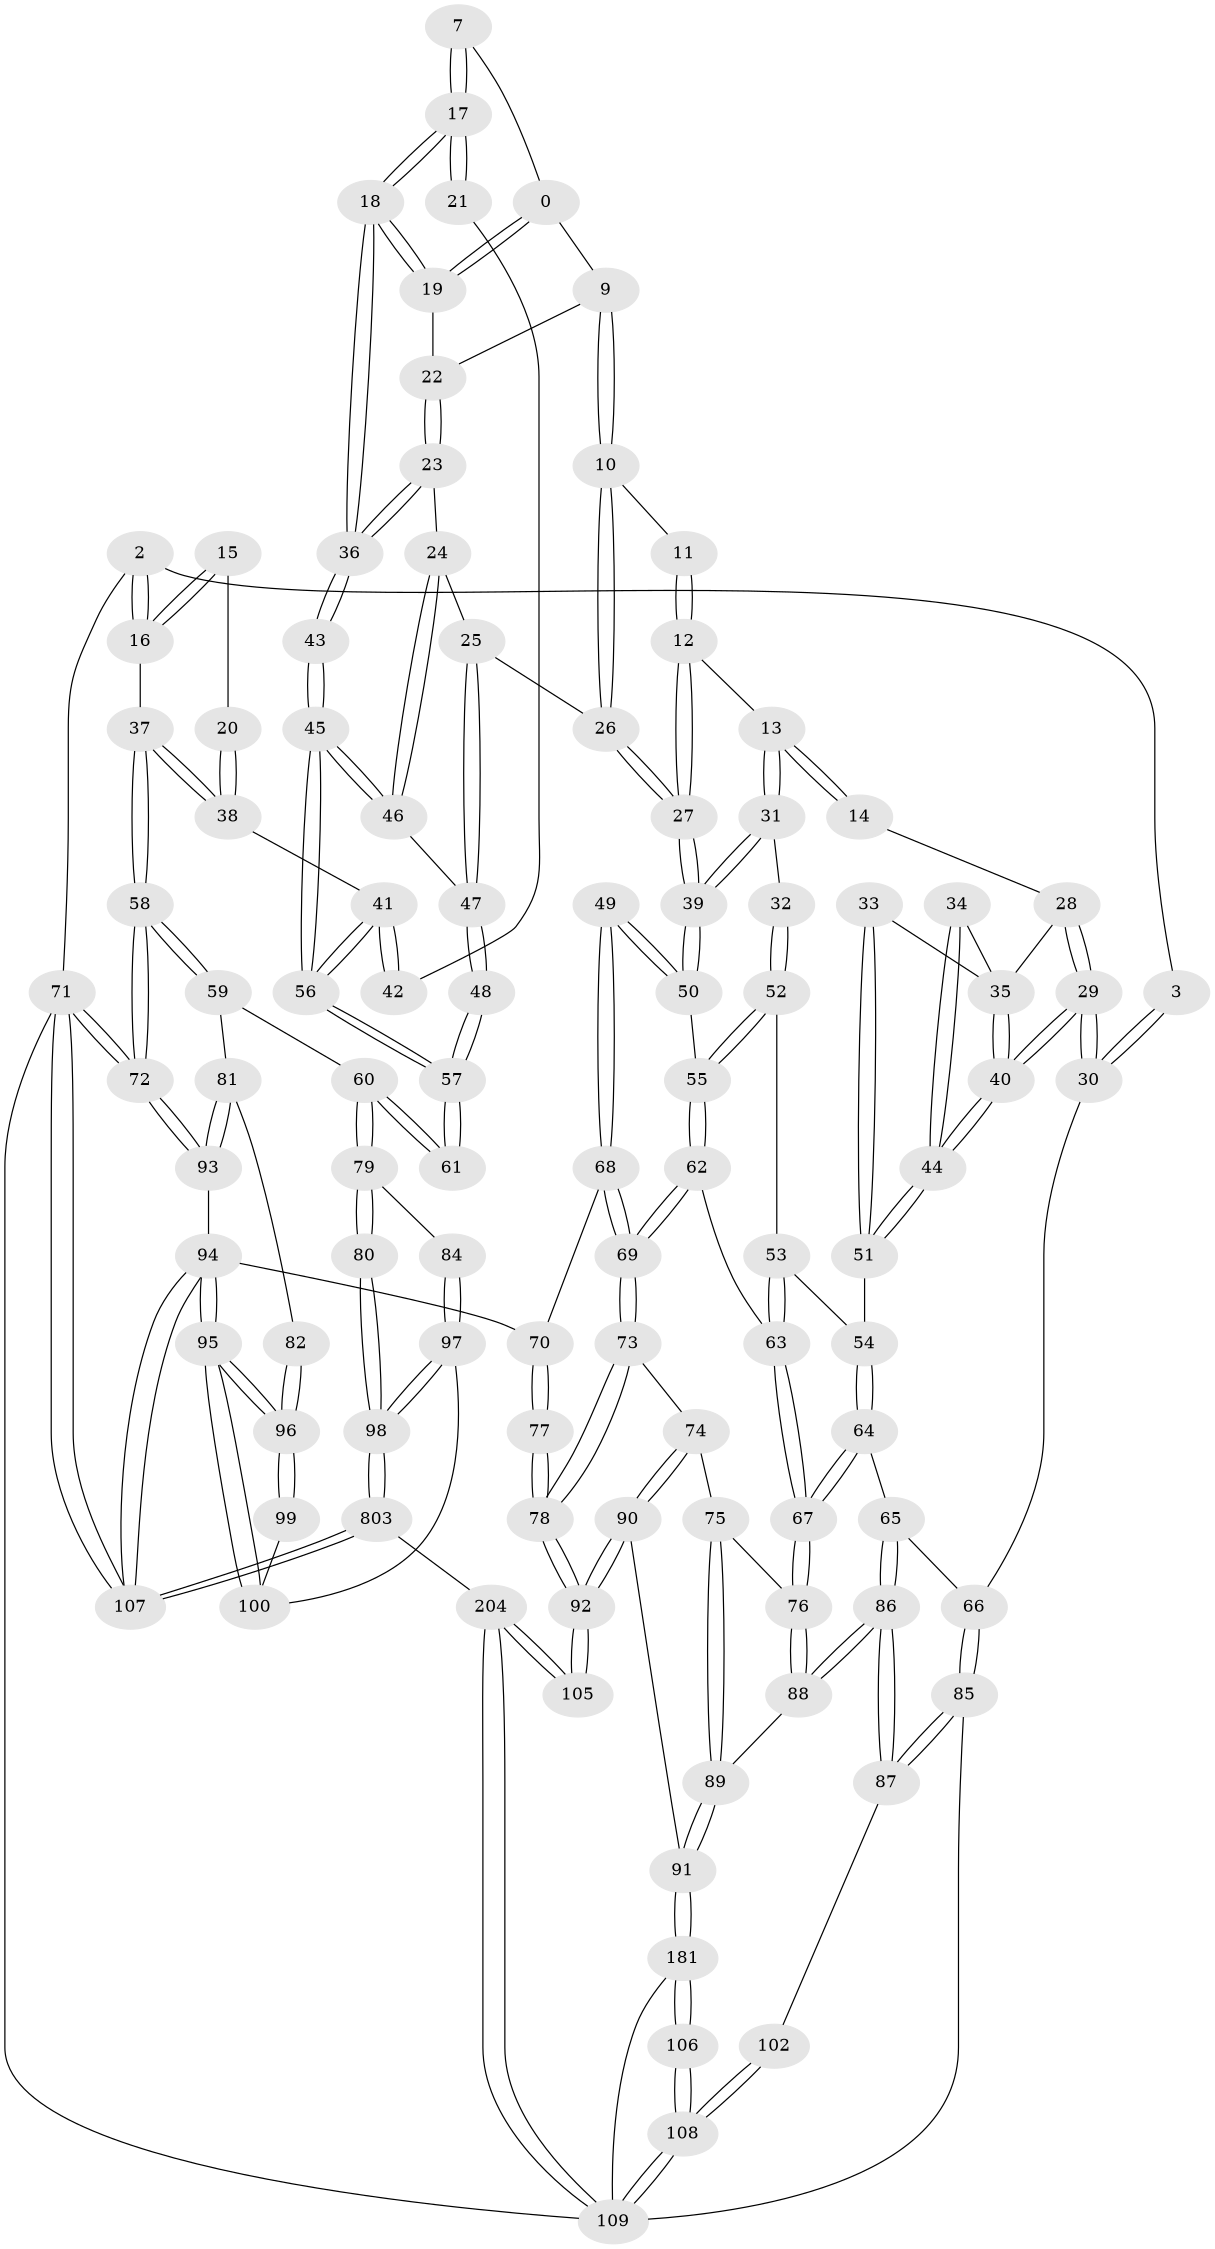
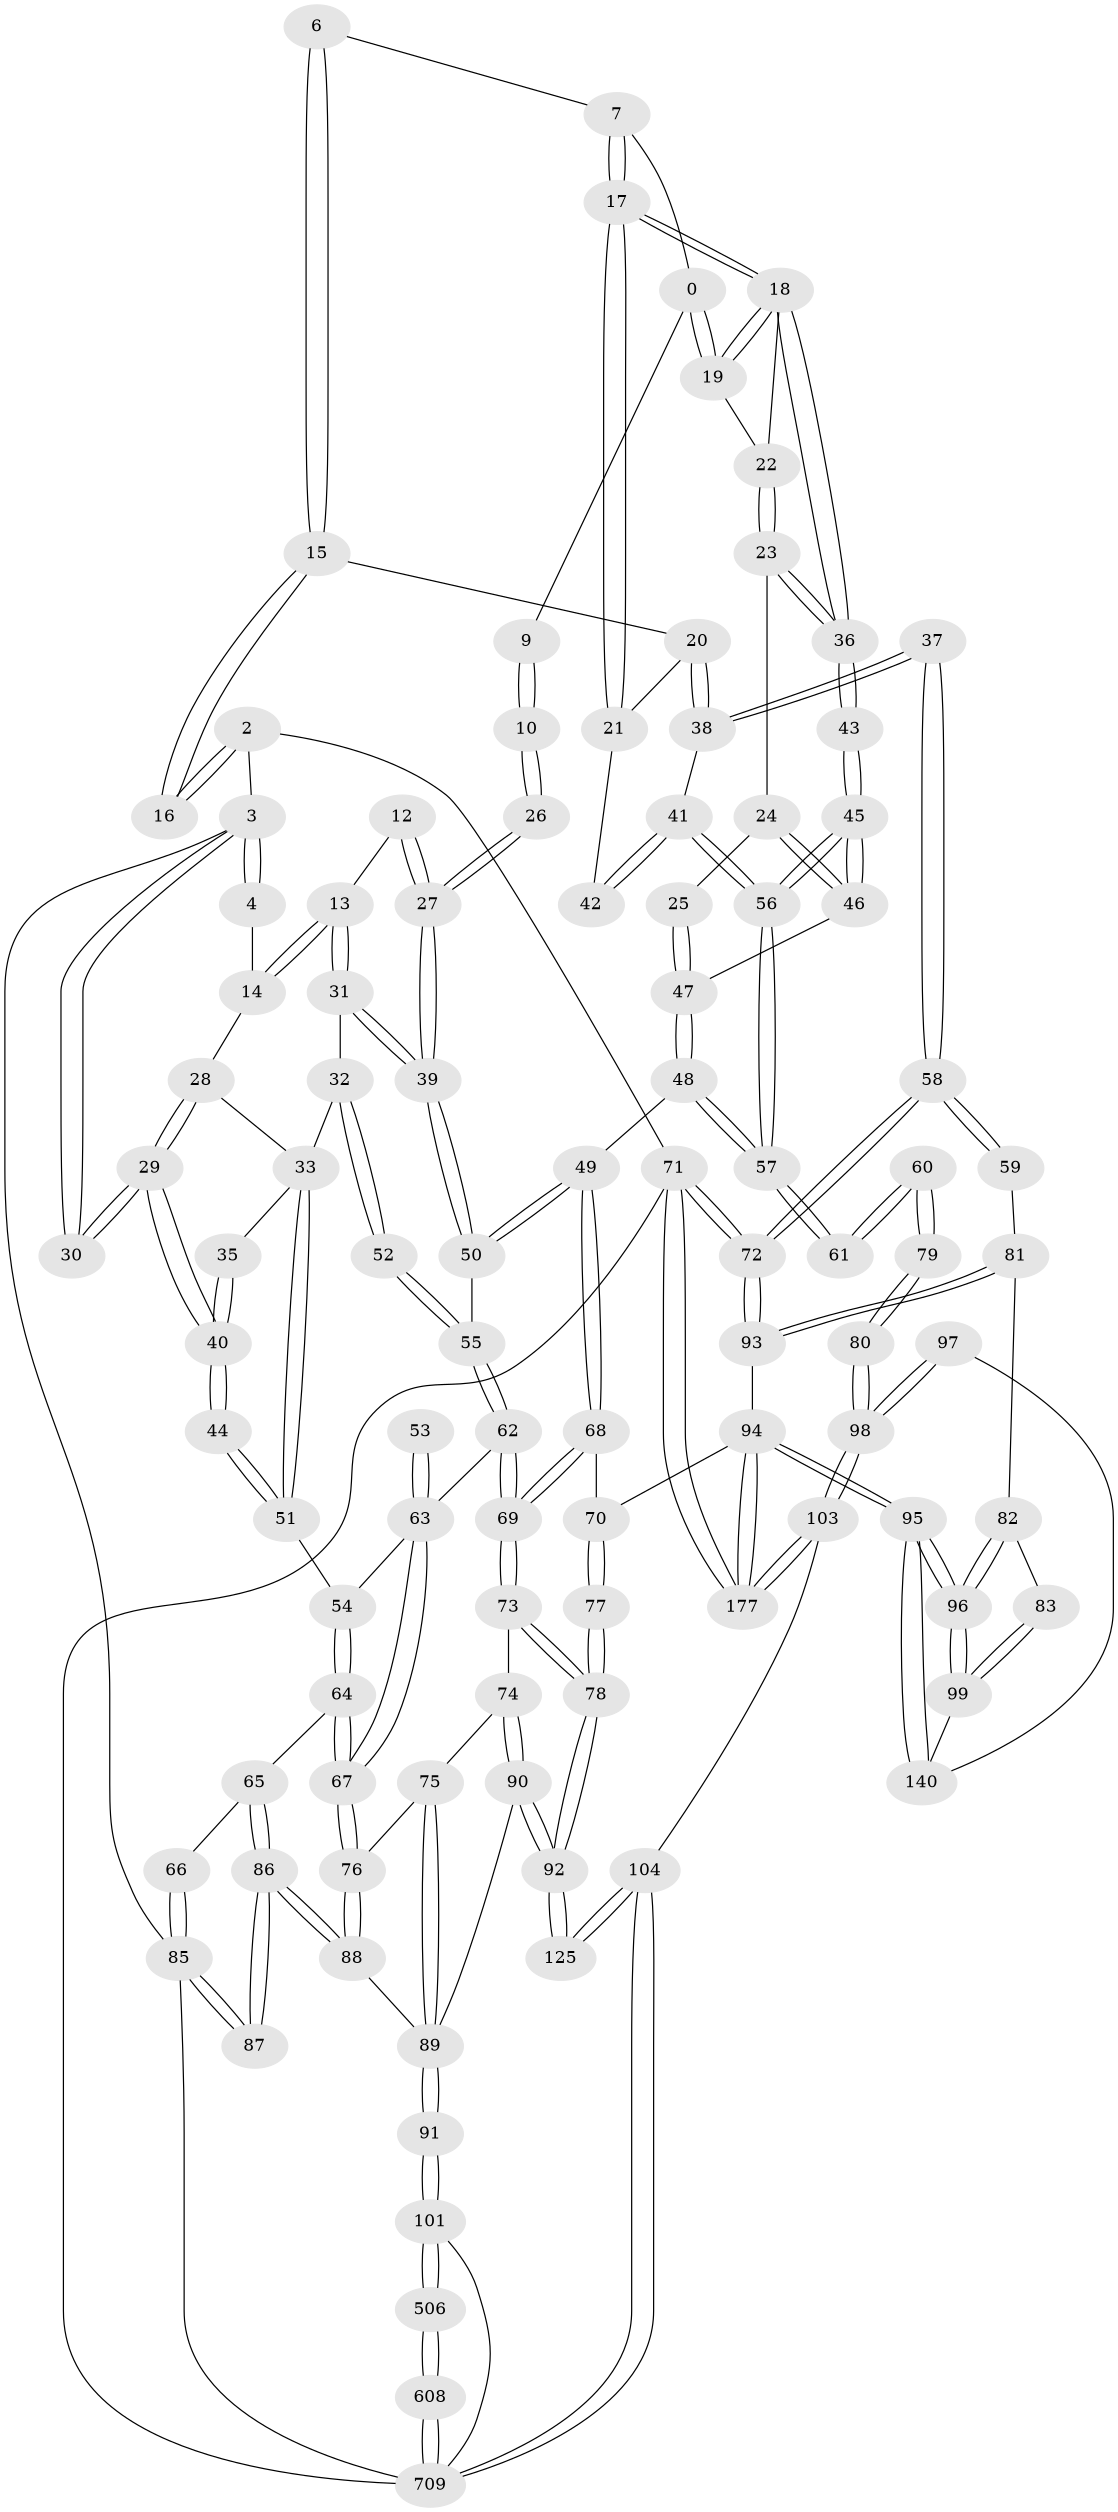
node "6": added
edge "9" -- "22": now "18" -- "22"
node "11": removed
edge "25" -- "26": removed
edge "16" -- "37": removed
edge "20" -- "21": added
node "4": added
node "34": removed
edge "28" -- "35": now "28" -- "33"
edge "59" -- "60": removed
edge "32" -- "33": added
edge "48" -- "49": added
edge "52" -- "53": removed
node "84": removed
edge "53" -- "54": now "63" -- "54"
edge "3" -- "85": added
edge "30" -- "66": removed
node "803": label "803" -> "103"
node "107": label "107" -> "177"
node "100": label "100" -> "140"
node "204": label "204" -> "104"
node "83": added
node "105": label "105" -> "125"
edge "90" -- "91": now "90" -- "89"
node "181": label "181" -> "101"
node "106": label "106" -> "506"
node "102": removed
node "108": label "108" -> "608"
node "109": label "109" -> "709"
